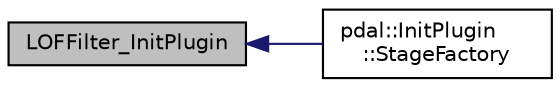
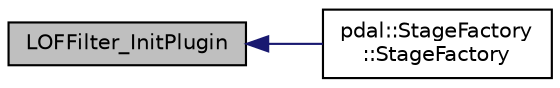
node "pdal::InitPlugin ::StageFactory": label "pdal::InitPlugin ::StageFactory" -> "pdal::StageFactory ::StageFactory"
